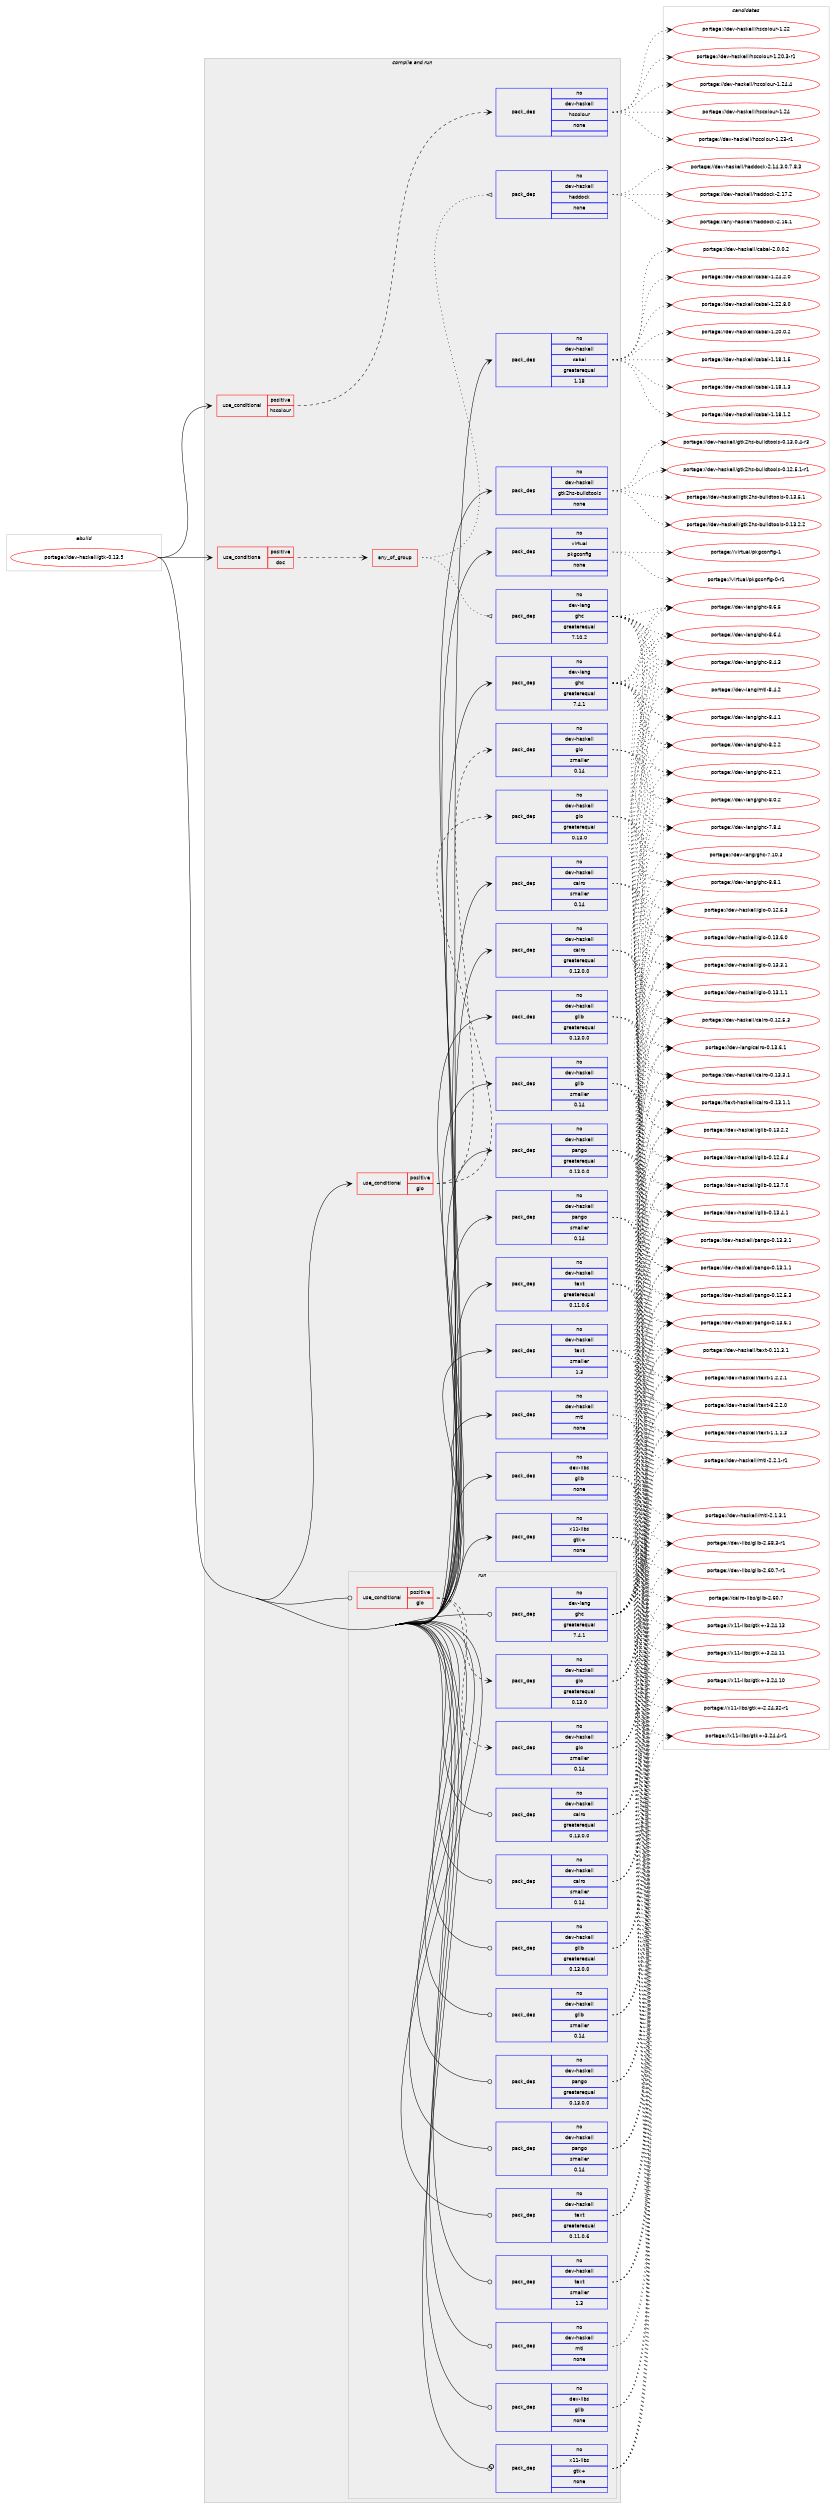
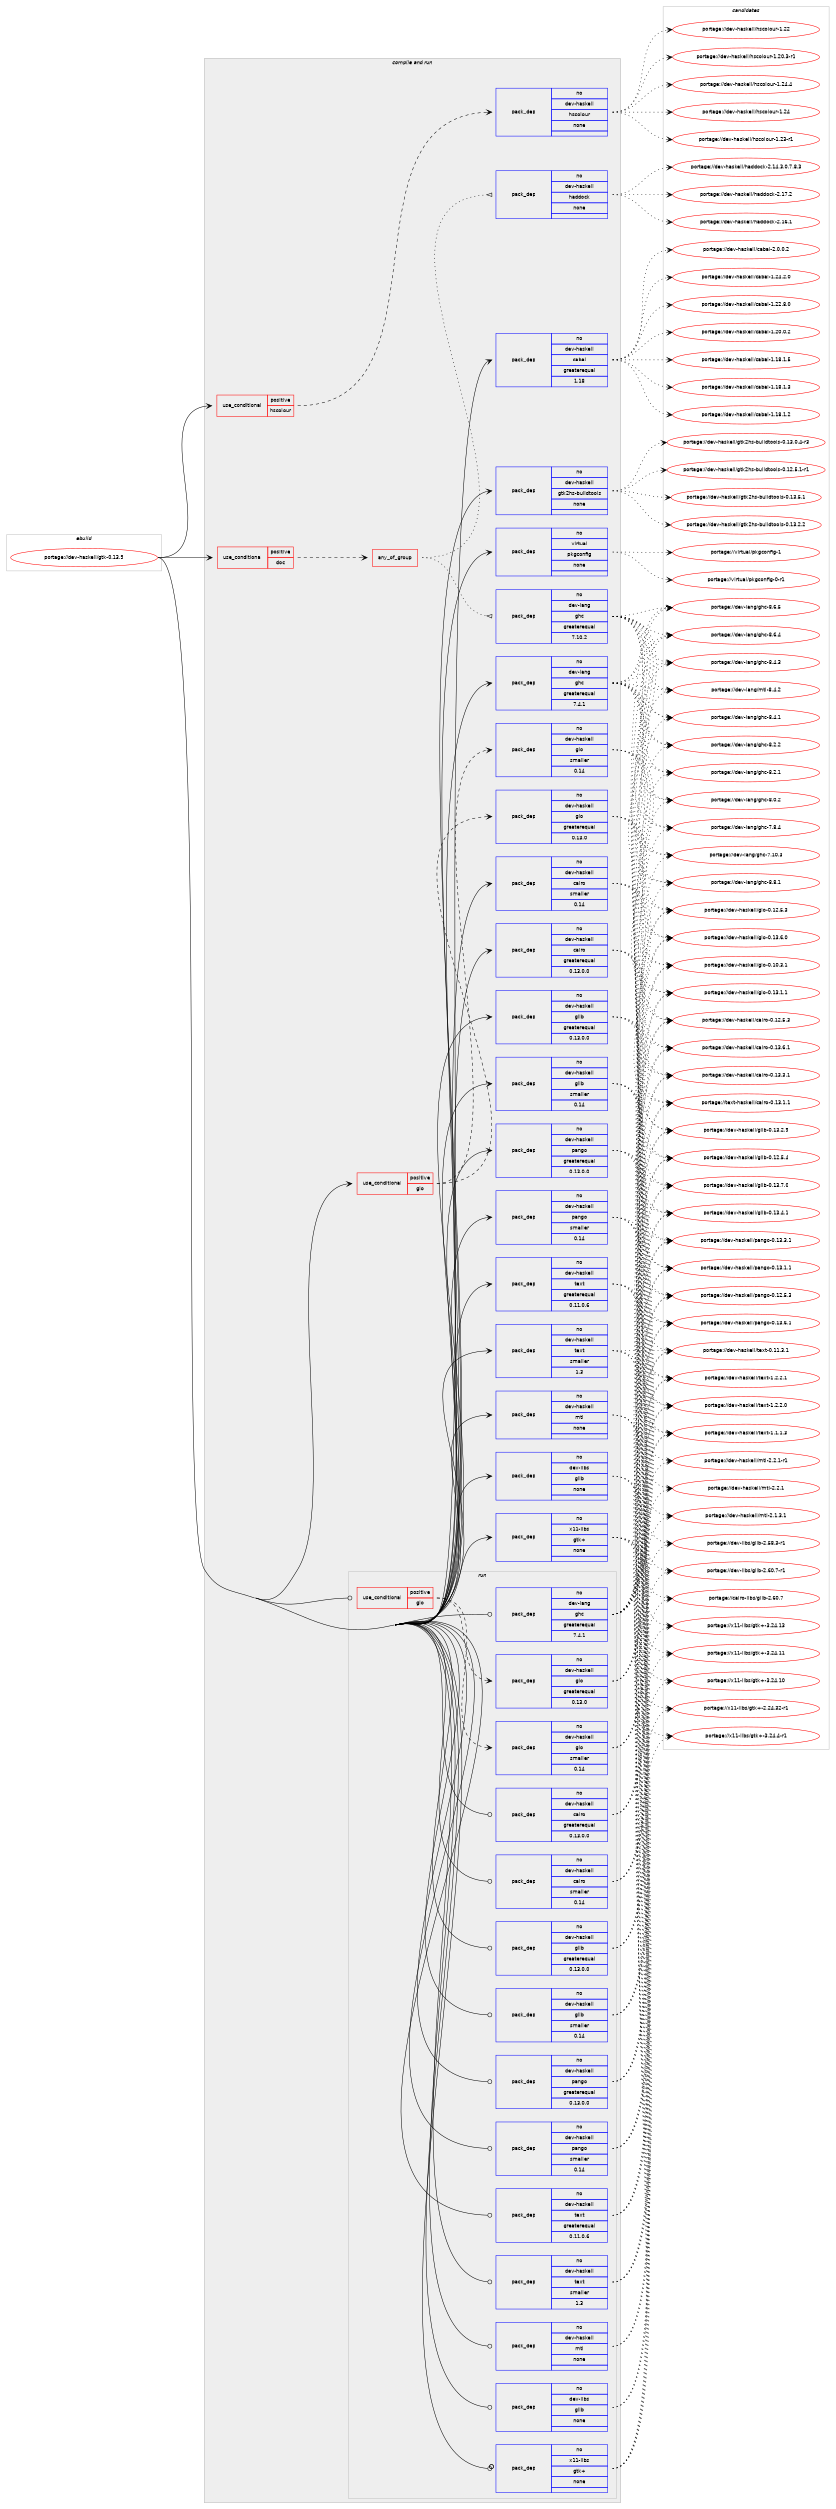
node "portage://any-haskell/haddock-2.16.1": label "portage://any-haskell/haddock-2.16.1" -> "portage://dev-haskell/haddock-2.16.1"
node "portage://dev-haskell/gio-0.13.3.1": label "portage://dev-haskell/gio-0.13.3.1" -> "portage://dev-haskell/gio-0.10.3.1"
node "portage://dev-lang/cairo-0.13.6.1": label "portage://dev-lang/cairo-0.13.6.1" -> "portage://dev-haskell/cairo-0.13.6.1"
node "portage://dev-haskell/glib-0.13.2.2": label "portage://dev-haskell/glib-0.13.2.2" -> "portage://dev-haskell/glib-0.13.2.9"
node "portage://dev-haskell/text-8.2.2.0": label "portage://dev-haskell/text-8.2.2.0" -> "portage://dev-haskell/text-1.2.2.0"
node "portage://dev-haskell/mtl-2.2.1": added
